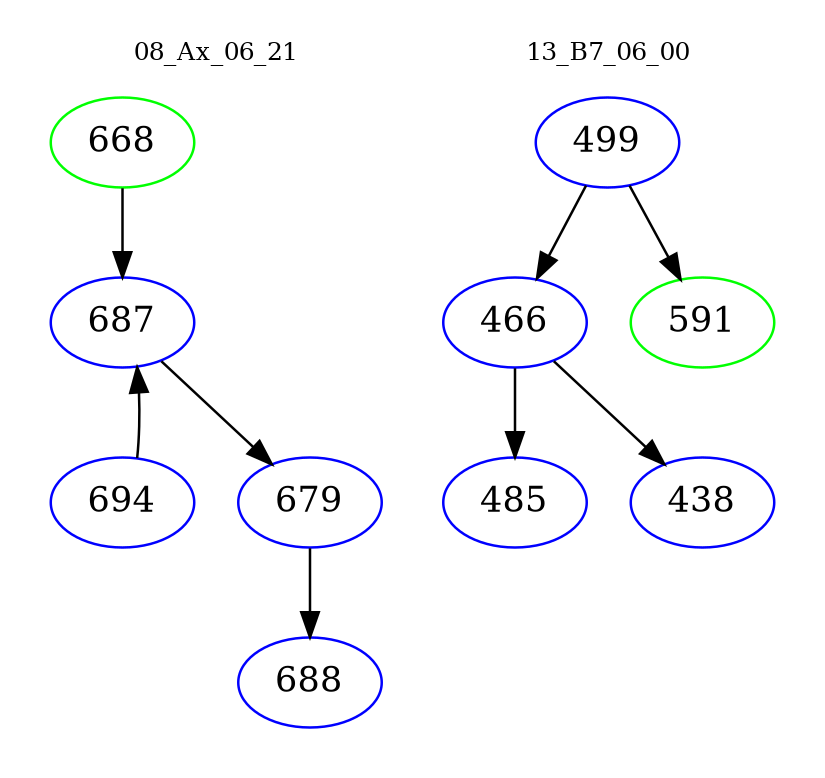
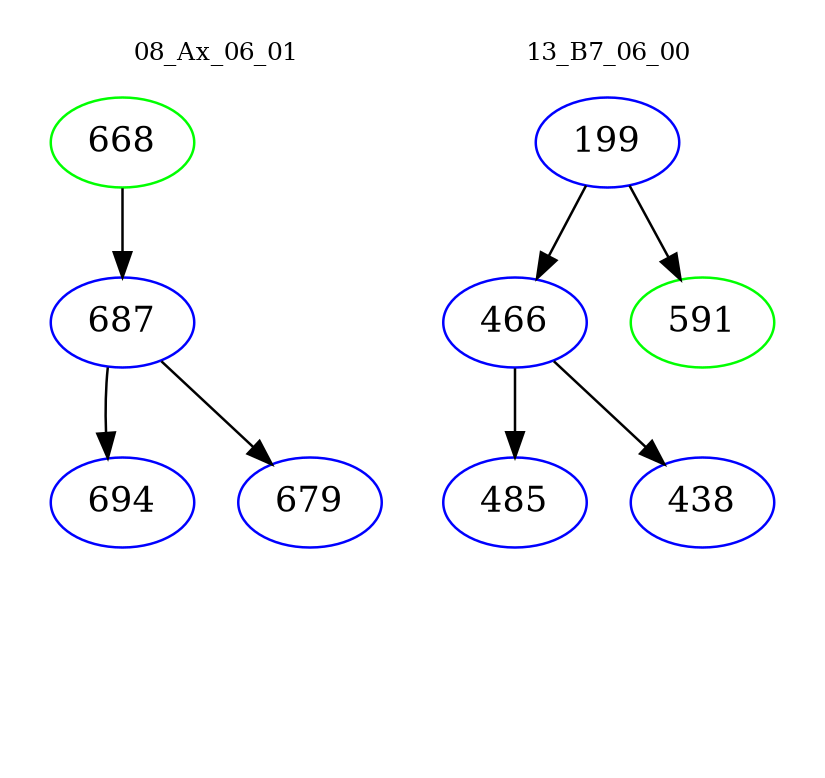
cluster "08_Ax_06_21": label "08_Ax_06_21" -> "08_Ax_06_01"
node "499": label "499" -> "199"
edge "694" -> "687": reversed
node "688": removed
